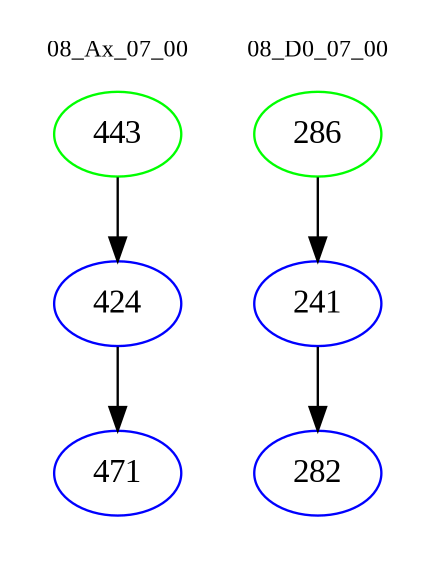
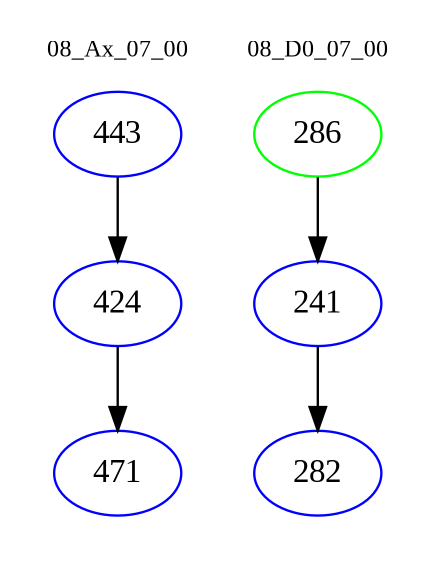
node "443": color green -> blue
